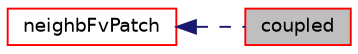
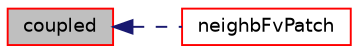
edge "coupled" -> "neighbFvPatch": reversed
